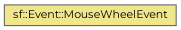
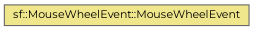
node "sf::Event::MouseWheelEvent": label "sf::Event::MouseWheelEvent" -> "sf::MouseWheelEvent::MouseWheelEvent"
